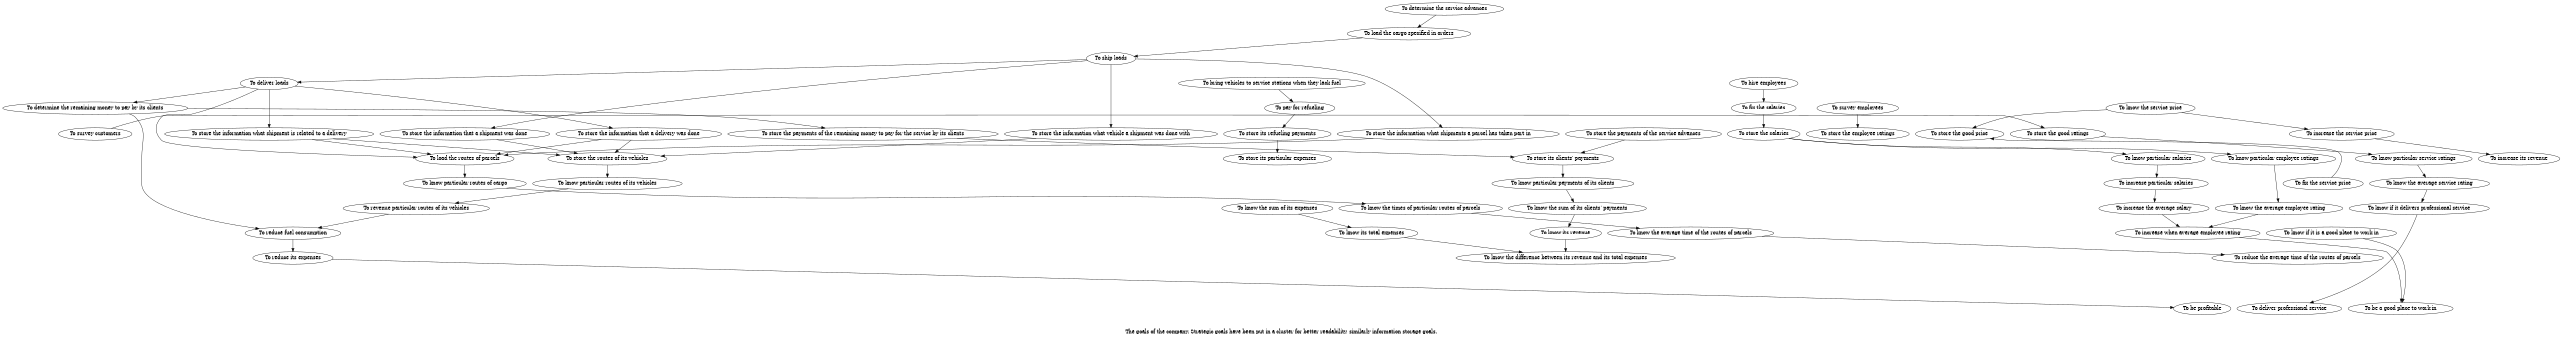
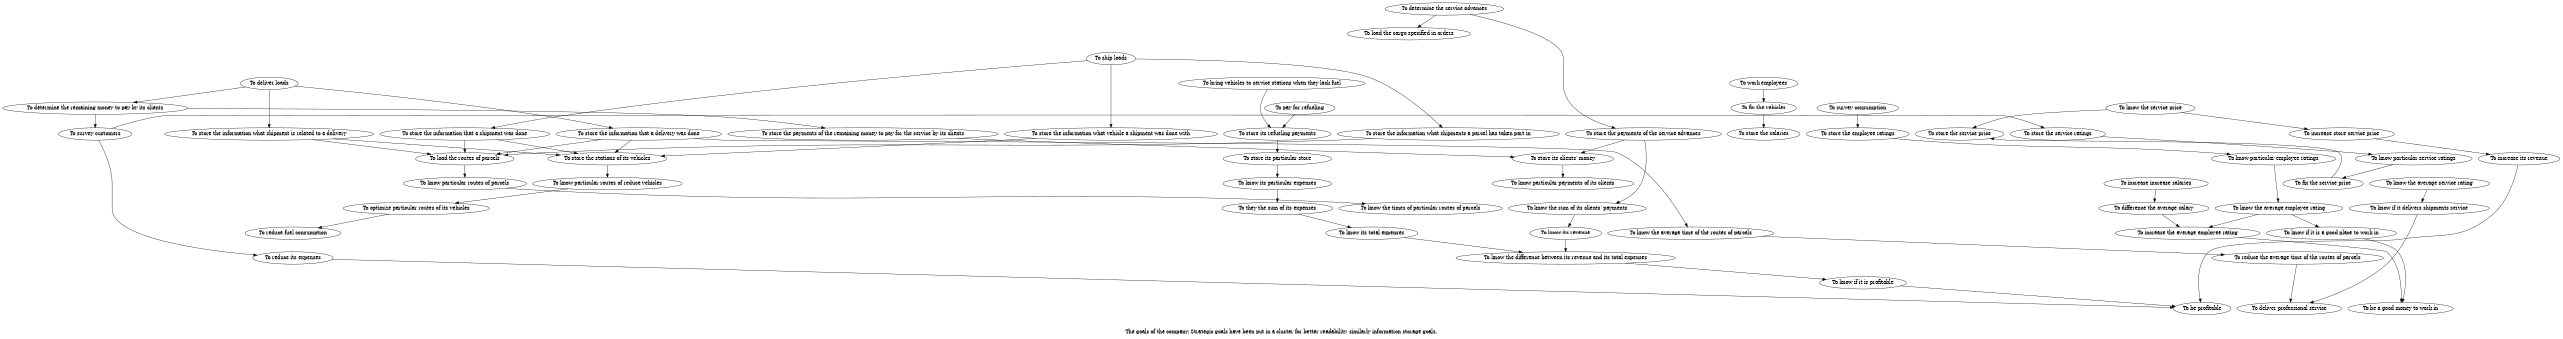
edge "To load the cargo specified in orders" -> "To ship loads": removed
edge "To determine the service advances" -> "To store the payments of the service advances": added
edge "To ship loads" -> "To deliver loads": removed
node "To hire employees": label "To hire employees" -> "To work employees"
edge "To bring vehicles to service stations when they lack fuel" -> "To pay for refueling": now "To bring vehicles to service stations when they lack fuel" -> "To store its refueling payments"
node "To fix the salaries": label "To fix the salaries" -> "To fix the vehicles"
node "To survey employees": label "To survey employees" -> "To survey consumption"
node "To store the good price": label "To store the good price" -> "To store the service price"
node "To store the good ratings": label "To store the good ratings" -> "To store the service ratings"
node "To increase the service price": label "To increase the service price" -> "To increase store service price"
edge "To store the salaries" -> "To know particular employee ratings": now "To store the employee ratings" -> "To know particular employee ratings"
edge "To deliver loads" -> "To load the routes of parcels": now "To store the information that a shipment was done" -> "To load the routes of parcels"
node "To store the routes of its vehicles": label "To store the routes of its vehicles" -> "To store the stations of its vehicles"
node "To store its particular expenses": label "To store its particular expenses" -> "To store its particular store"
node "To store its clients' payments": label "To store its clients' payments" -> "To store its clients' money"
node "To know particular salaries": removed
edge "To know particular service ratings" -> "To know the average service rating": now "To know particular service ratings" -> "To fix the service price"
node "To know particular routes of cargo": label "To know particular routes of cargo" -> "To know particular routes of parcels"
node "To know particular routes of its vehicles": label "To know particular routes of its vehicles" -> "To know particular routes of reduce vehicles"
node "To know its particular expenses": added
node "To increase particular salaries": label "To increase particular salaries" -> "To increase increase salaries"
edge "To know particular payments of its clients" -> "To know the sum of its clients' payments": now "To store the payments of the service advances" -> "To know the sum of its clients' payments"
edge "To determine the remaining money to pay by its clients" -> "To reduce fuel consumption": now "To determine the remaining money to pay by its clients" -> "To survey customers"
node "To revenue particular routes of its vehicles": label "To revenue particular routes of its vehicles" -> "To optimize particular routes of its vehicles"
node "To know the sum of its expenses": label "To know the sum of its expenses" -> "To they the sum of its expenses"
node "To increase the average salary": label "To increase the average salary" -> "To difference the average salary"
node "To know if it delivers professional service": label "To know if it delivers professional service" -> "To know if it delivers shipments service"
edge "To know the average employee rating" -> "To know if it is a good place to work in": added
edge "To know the times of particular routes of parcels" -> "To know the average time of the routes of parcels": now "To store the information that a delivery was done" -> "To know the average time of the routes of parcels"
node "To increase when average employee rating": label "To increase when average employee rating" -> "To increase the average employee rating"
edge "To increase its revenue" -> "To be profitable": added
edge "To reduce fuel consumption" -> "To reduce its expenses": now "To survey customers" -> "To reduce its expenses"
edge "To reduce the average time of the routes of parcels" -> "To deliver professional service": added
node "To know if it is profitable": added
node "To be a good place to work in": label "To be a good place to work in" -> "To be a good money to work in"
